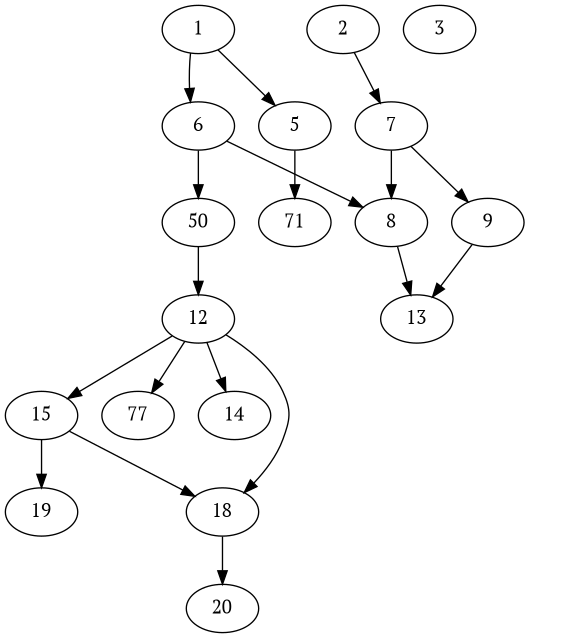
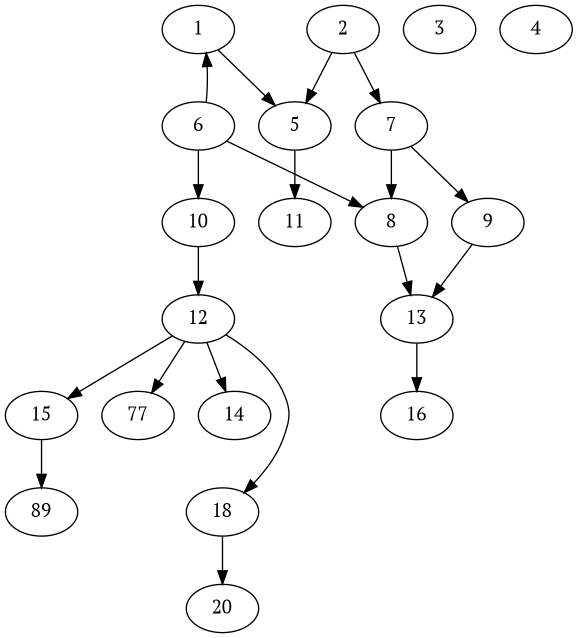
node "4": added
edge "1" -> "6": reversed
edge "2" -> "5": added
node "50": label "50" -> "10"
node "71": label "71" -> "11"
node "16": added
edge "15" -> "18": removed
node "19": label "19" -> "89"
